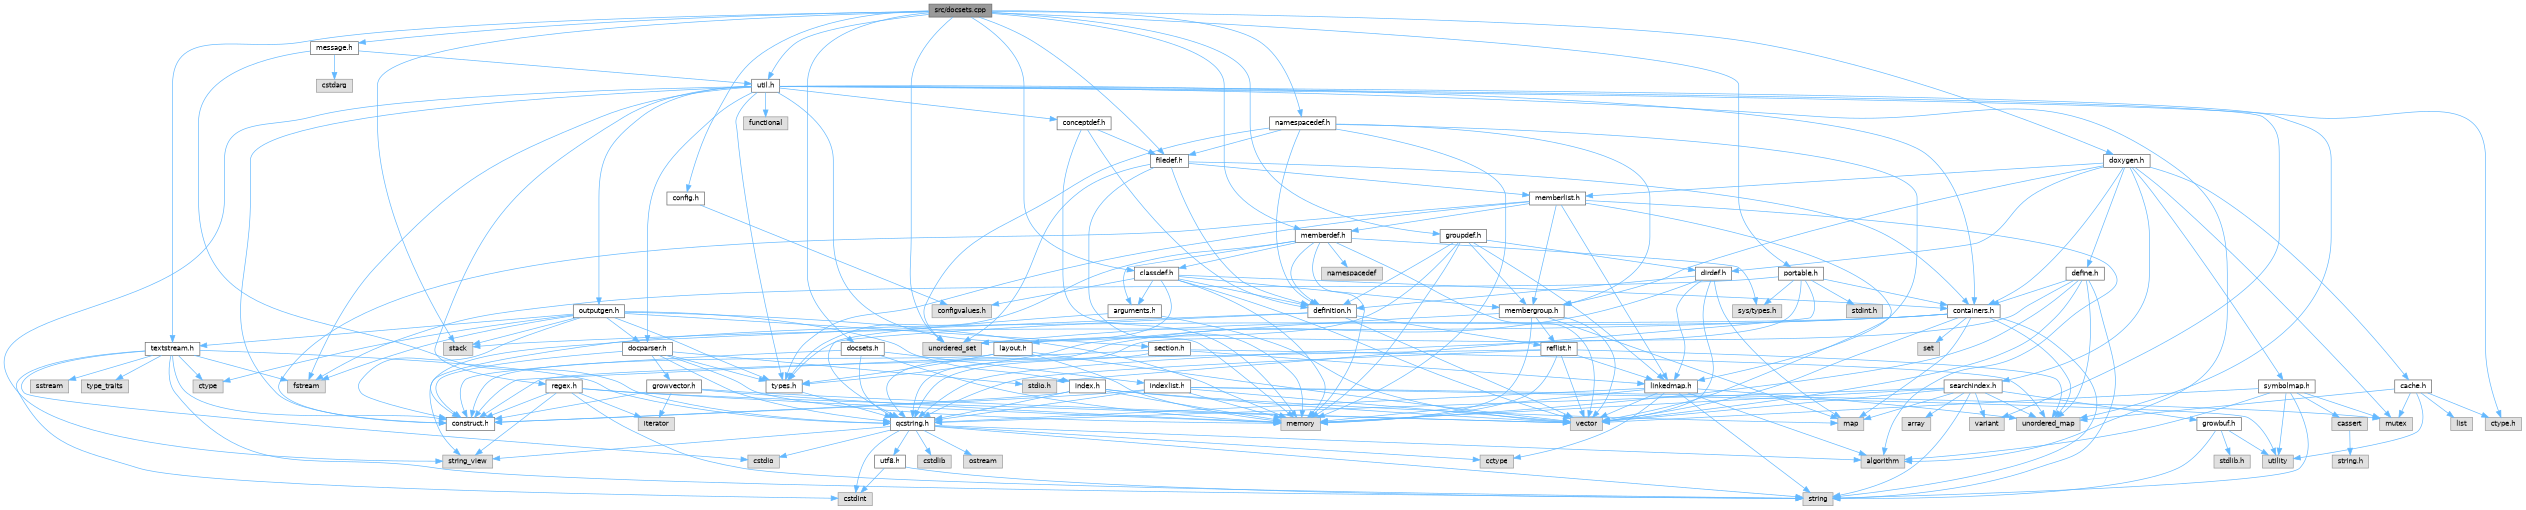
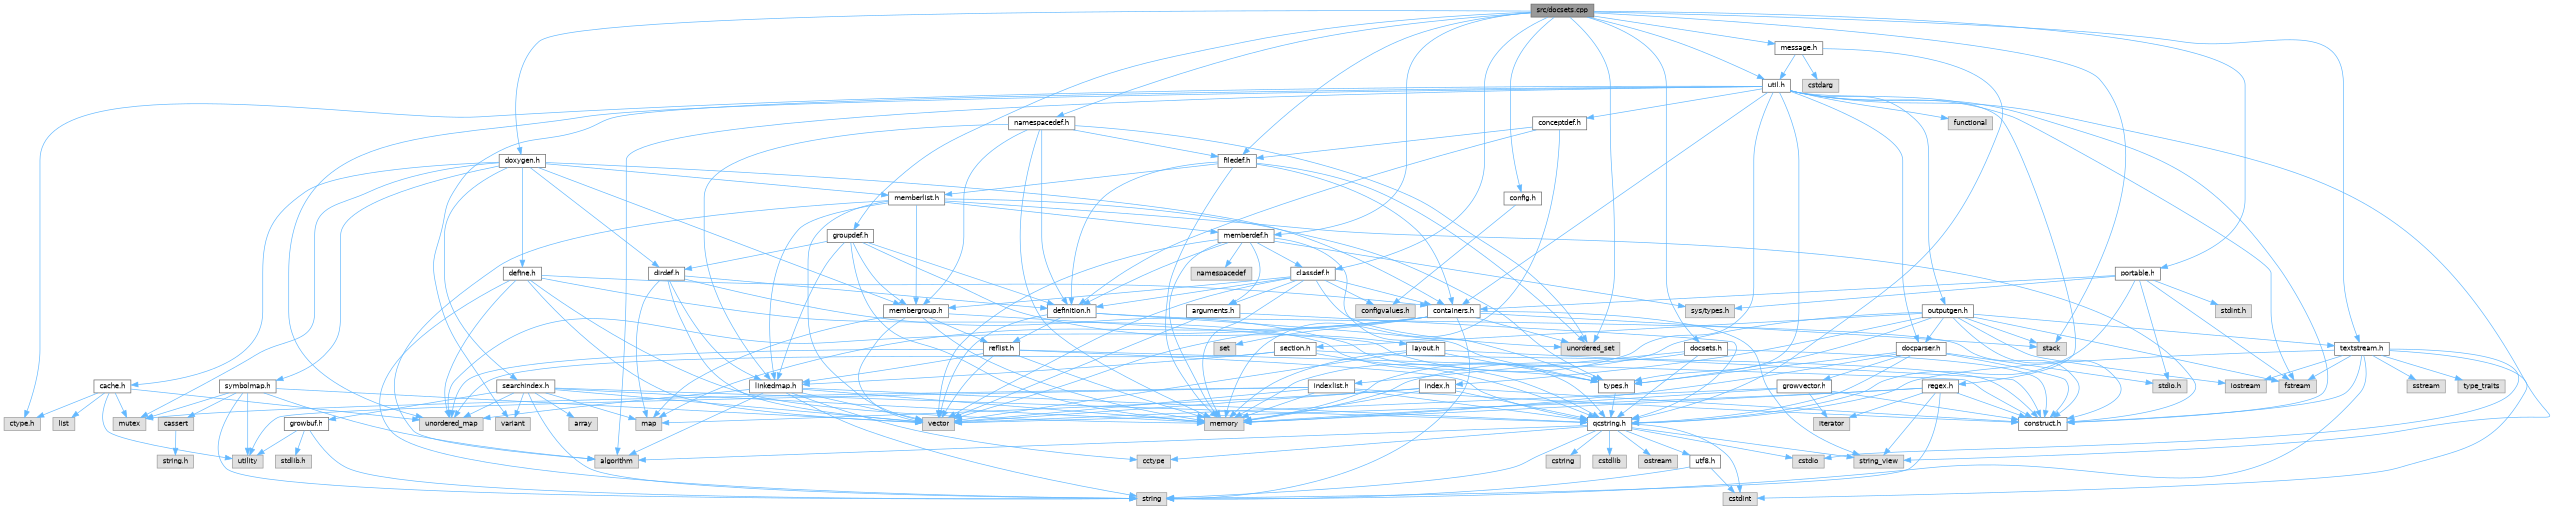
node "ctype": label "ctype" -> "iostream"
node "cstring": added
